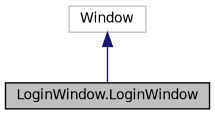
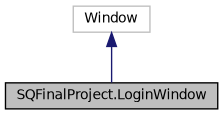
node "LoginWindow.LoginWindow": label "LoginWindow.LoginWindow" -> "SQFinalProject.LoginWindow"
